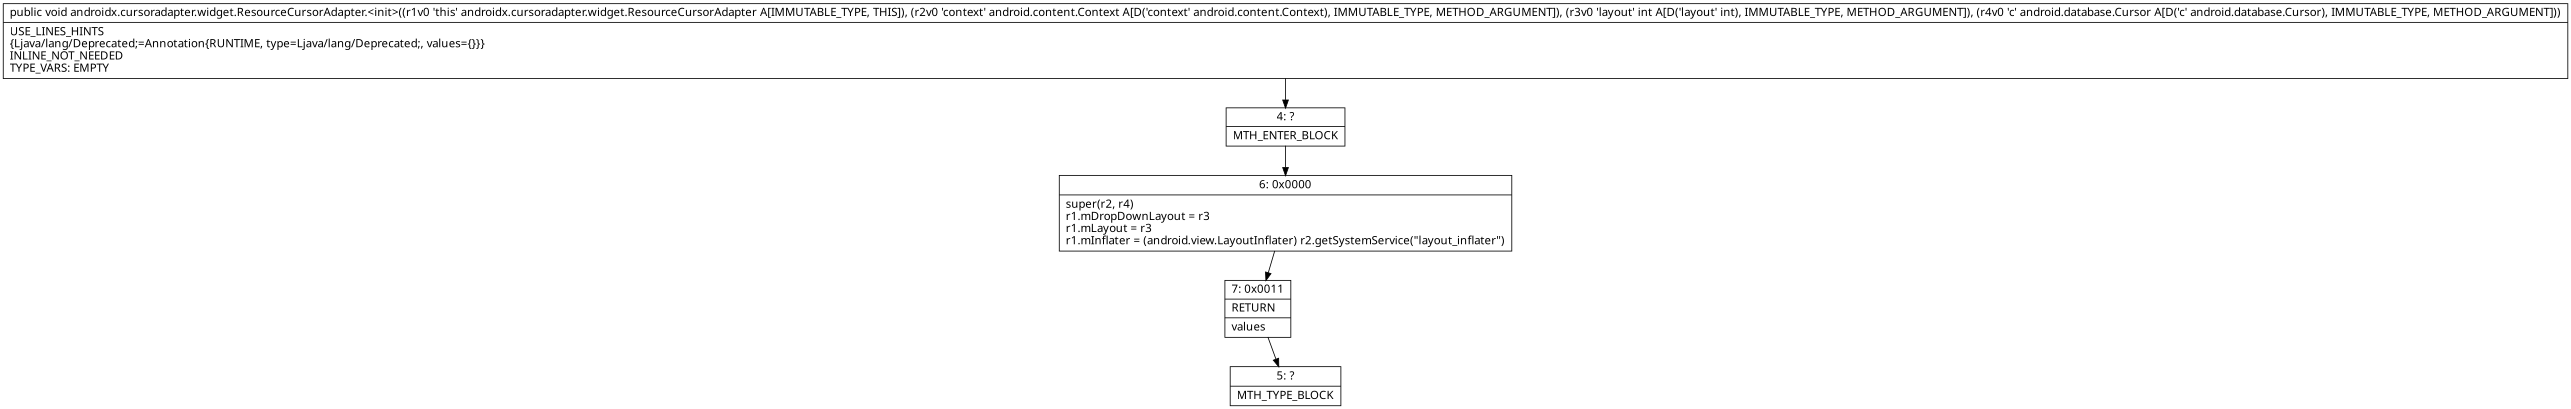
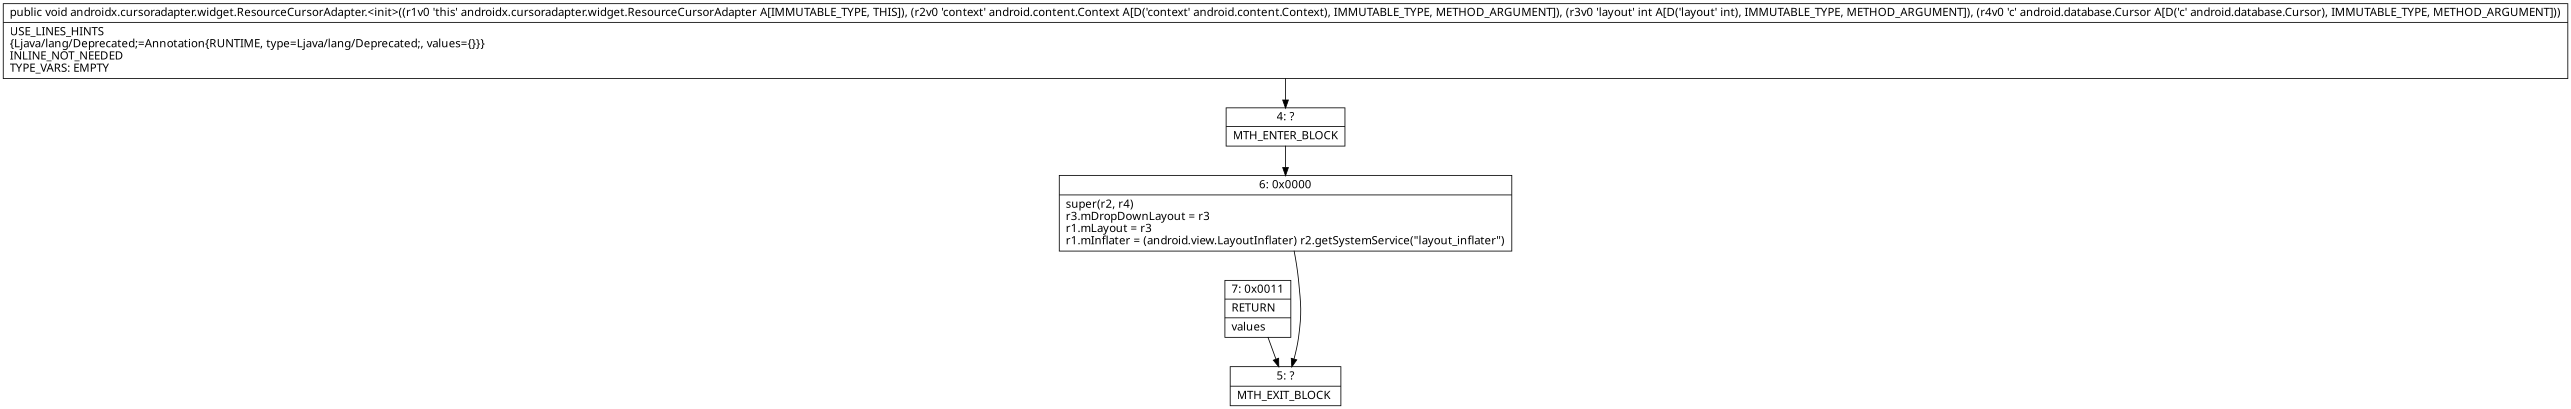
node "6: 0x0000": text "r1.mDropDownLayout = r3" -> "r3.mDropDownLayout = r3"
edge "6: 0x0000" -> "7: 0x0011": now "6: 0x0000" -> "5: ?"
node "5: ?": text "MTH_TYPE_BLOCK" -> "MTH_EXIT_BLOCK"
